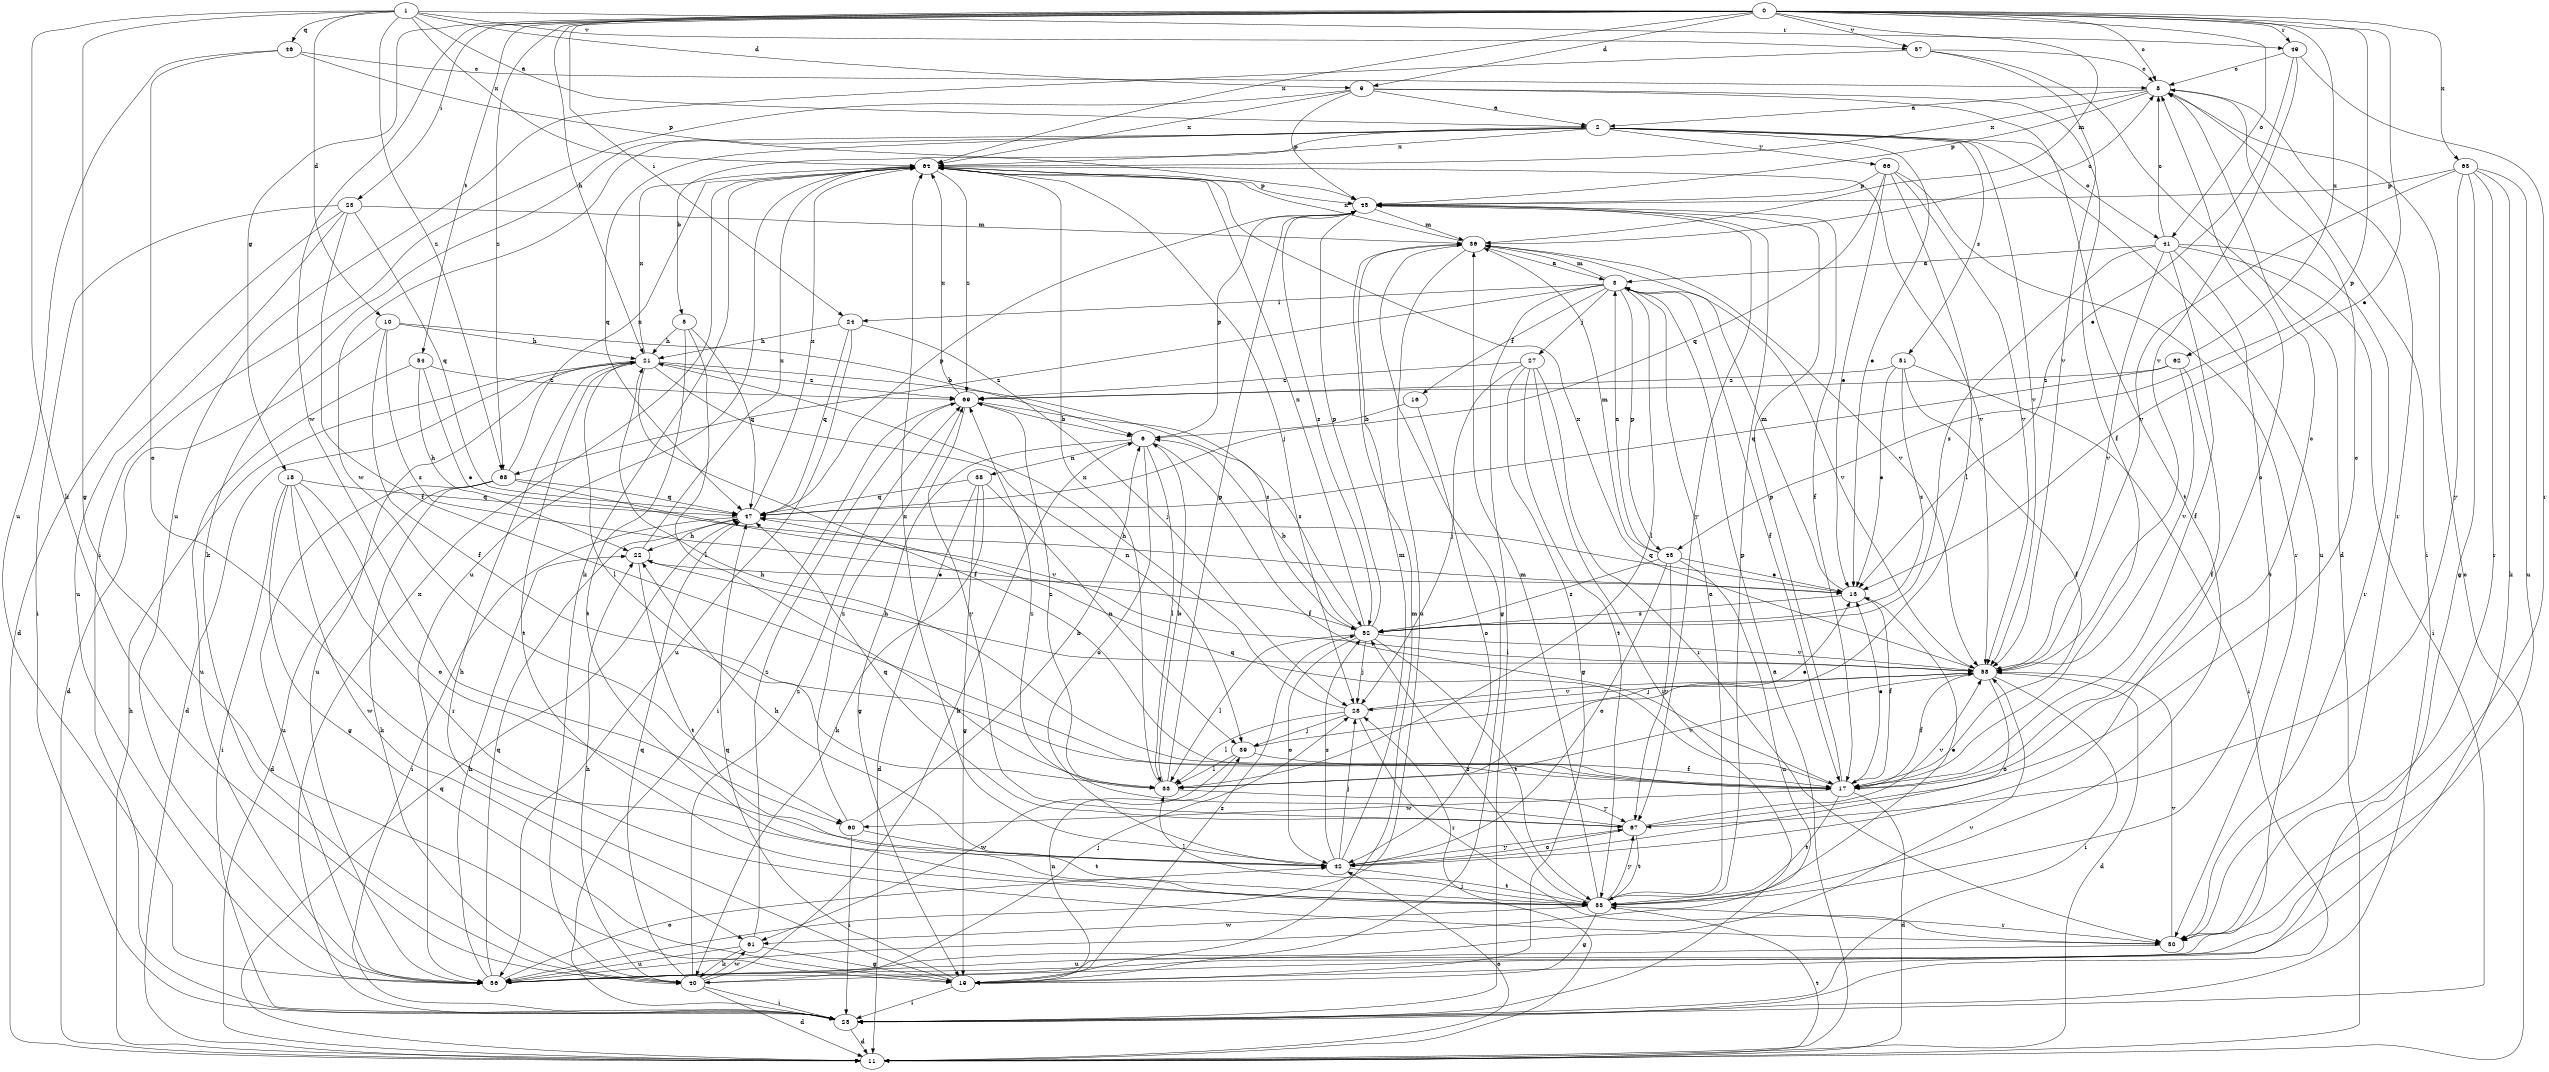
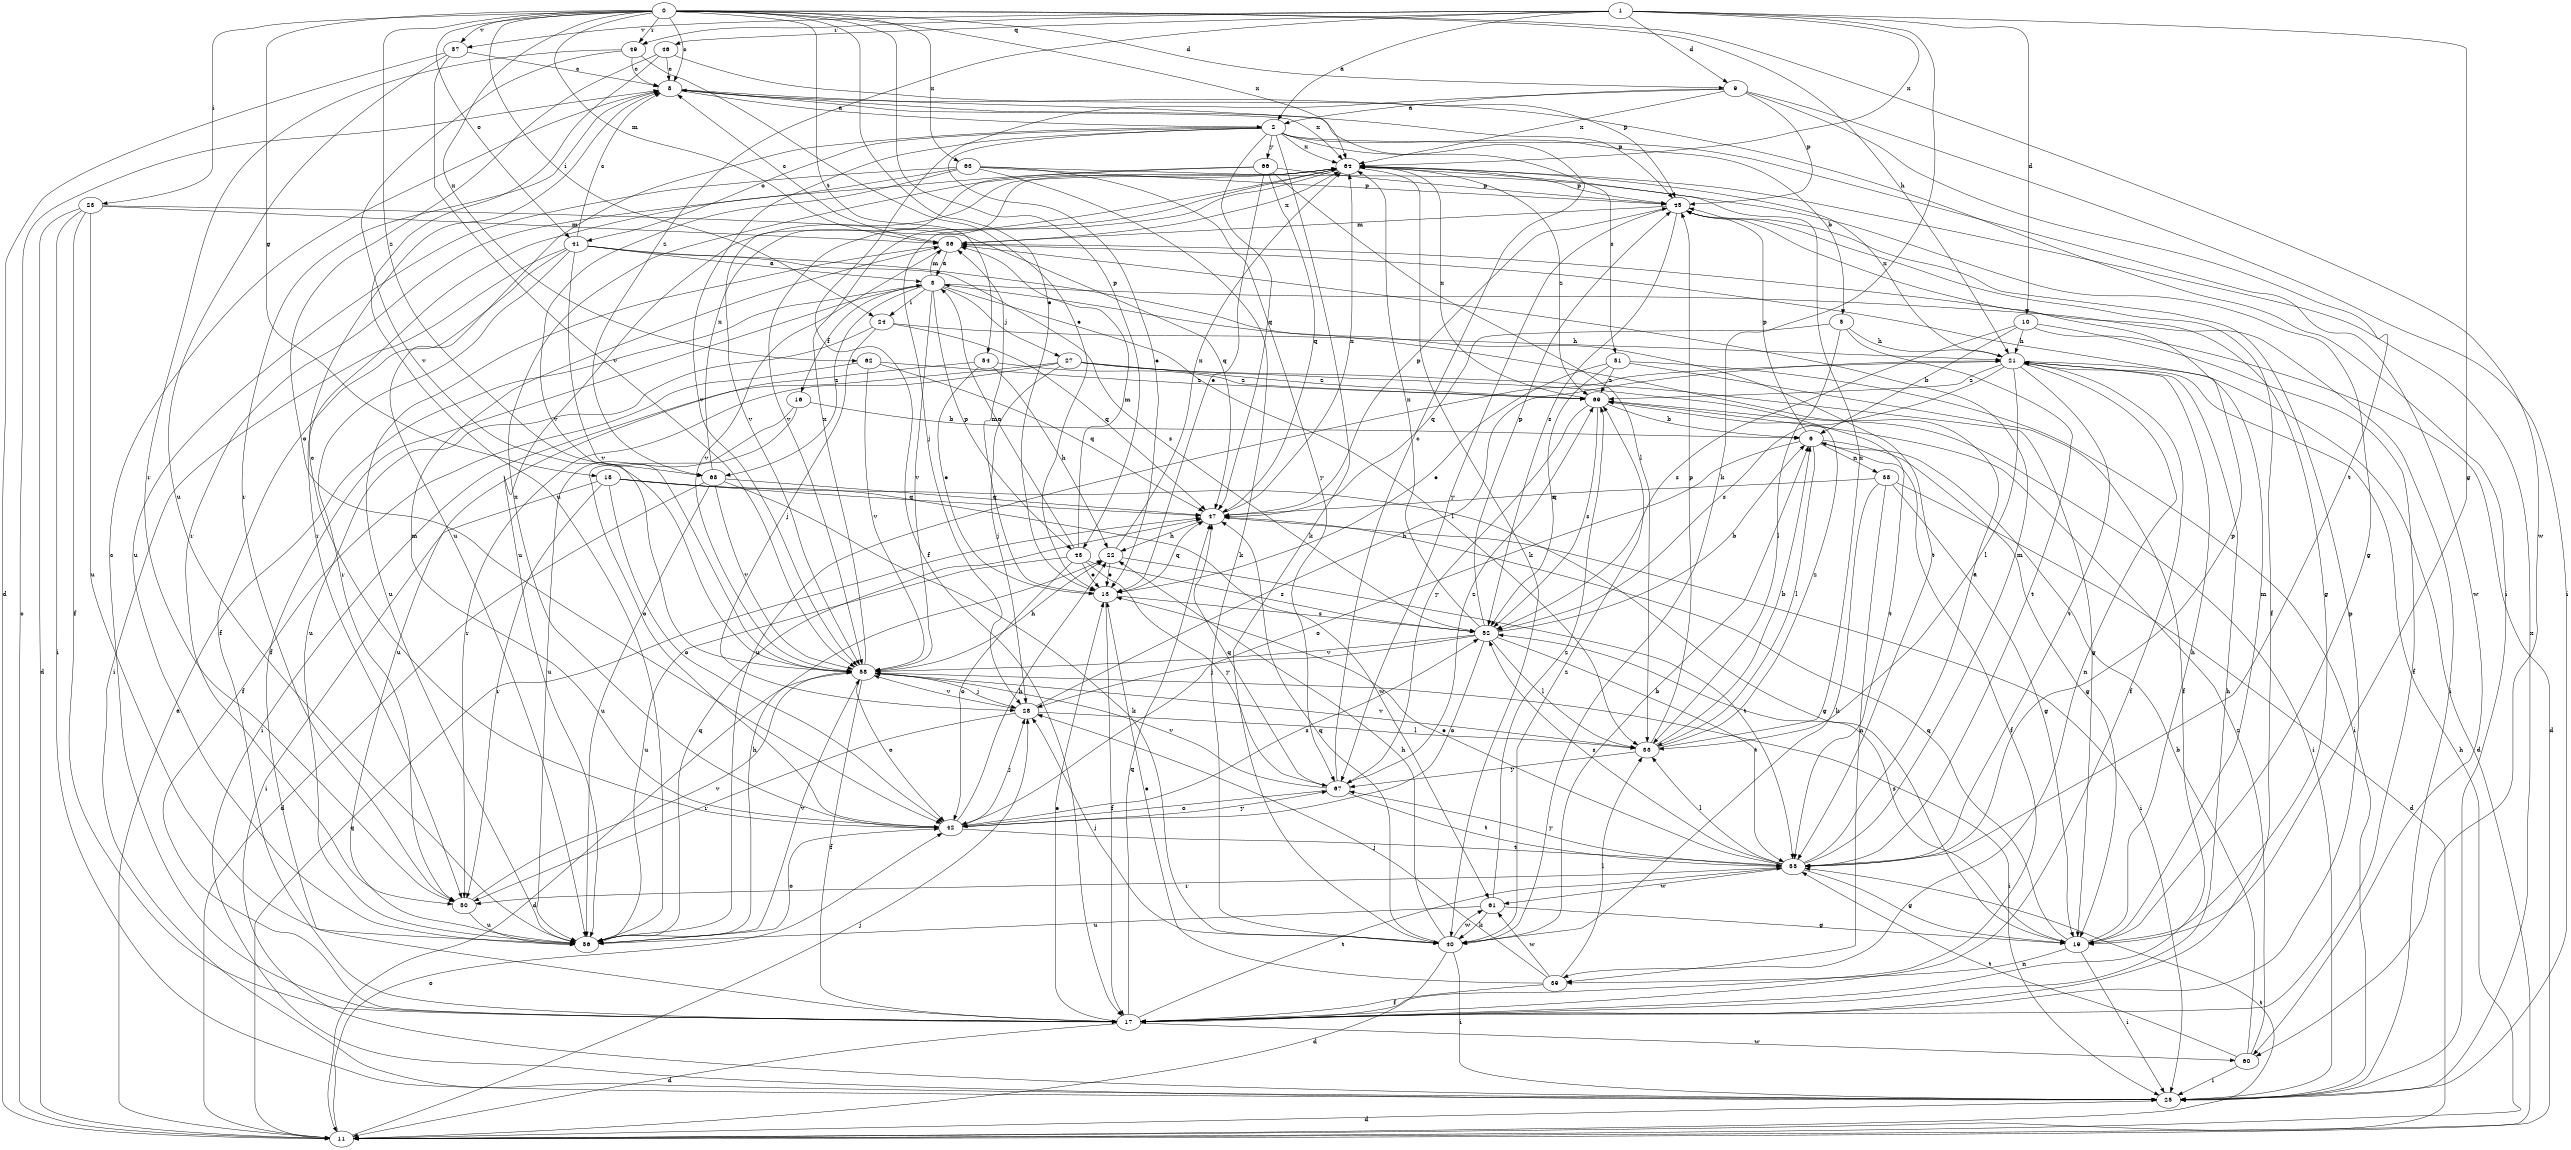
edge "16" -> "56": added, label "u"
edge "28" -> "39": reversed
